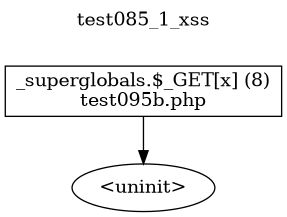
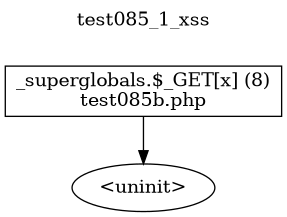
node "_superglobals.$_GET[x] (8) test095b.php": label "_superglobals.$_GET[x] (8) test095b.php" -> "_superglobals.$_GET[x] (8) test085b.php"
